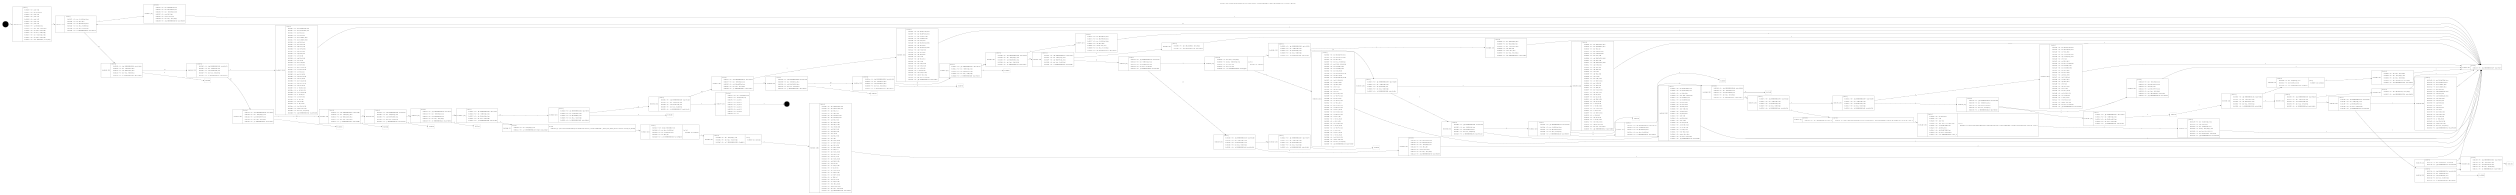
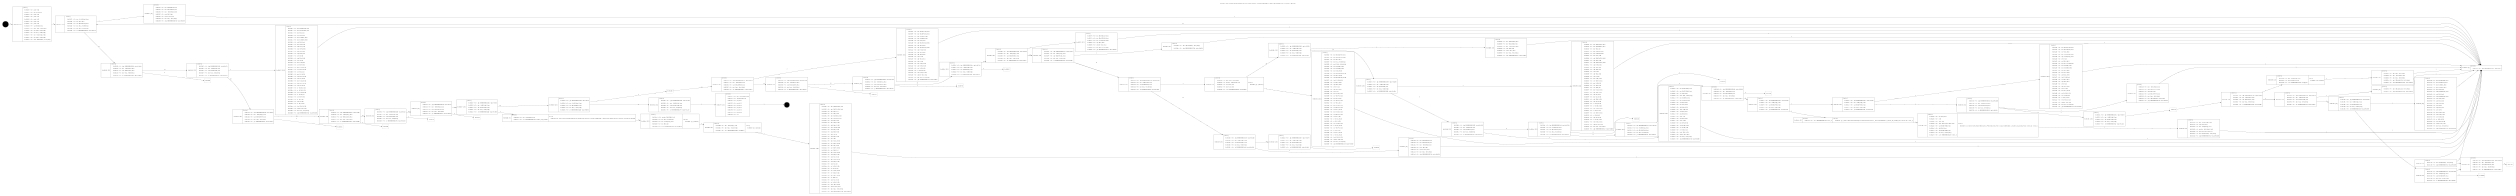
edge "0x401561 [25]" -> "0x40157a [25]": now "0x401d36" -> "0x40157a [25]"
